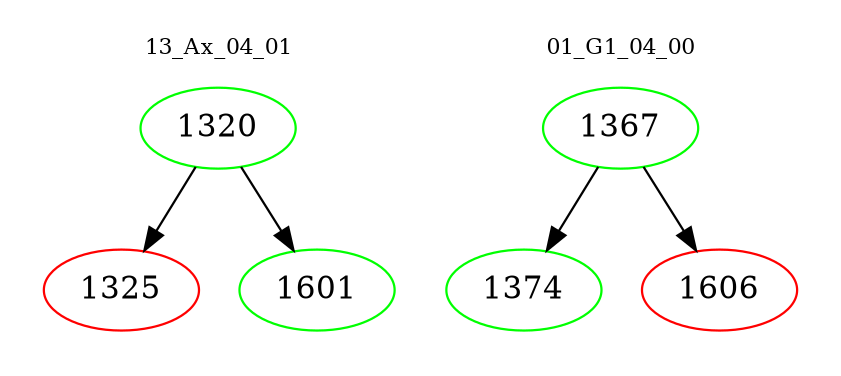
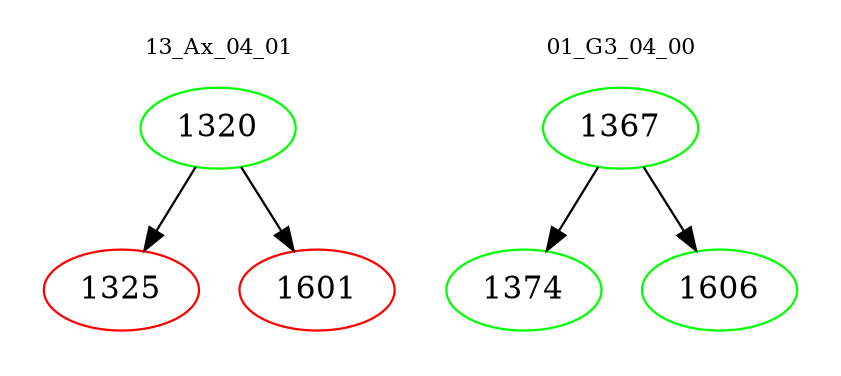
cluster "01_G1_04_00": label "01_G1_04_00" -> "01_G3_04_00"
node "1601": color green -> red
node "1606": color red -> green
